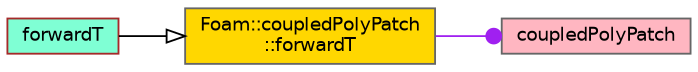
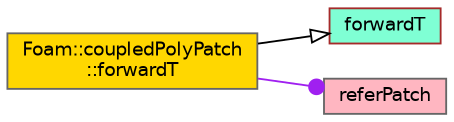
edge "forwardT" -> "Foam::coupledPolyPatch ::forwardT": reversed
node "coupledPolyPatch": label "coupledPolyPatch" -> "referPatch"
